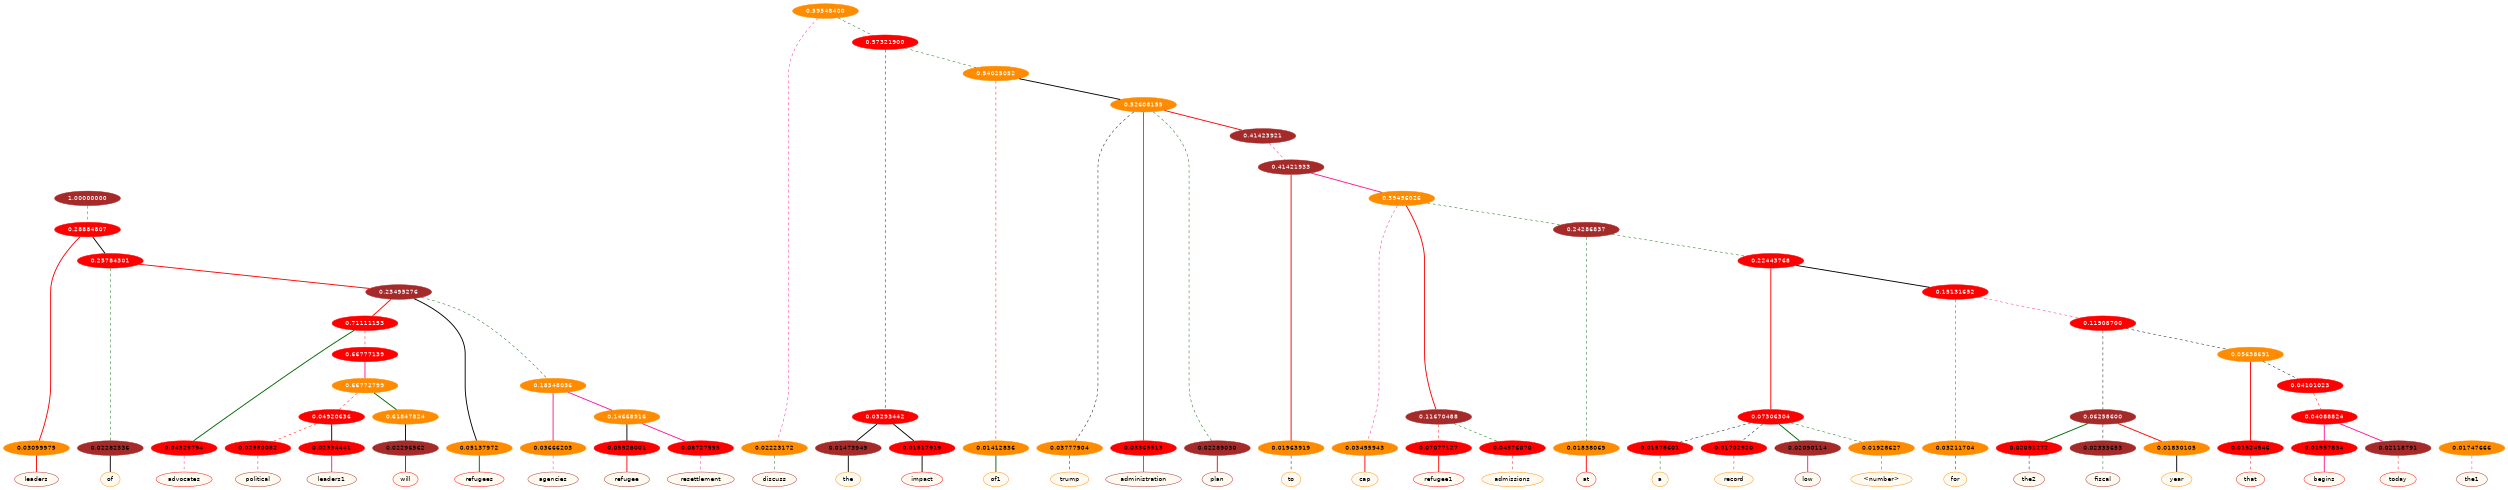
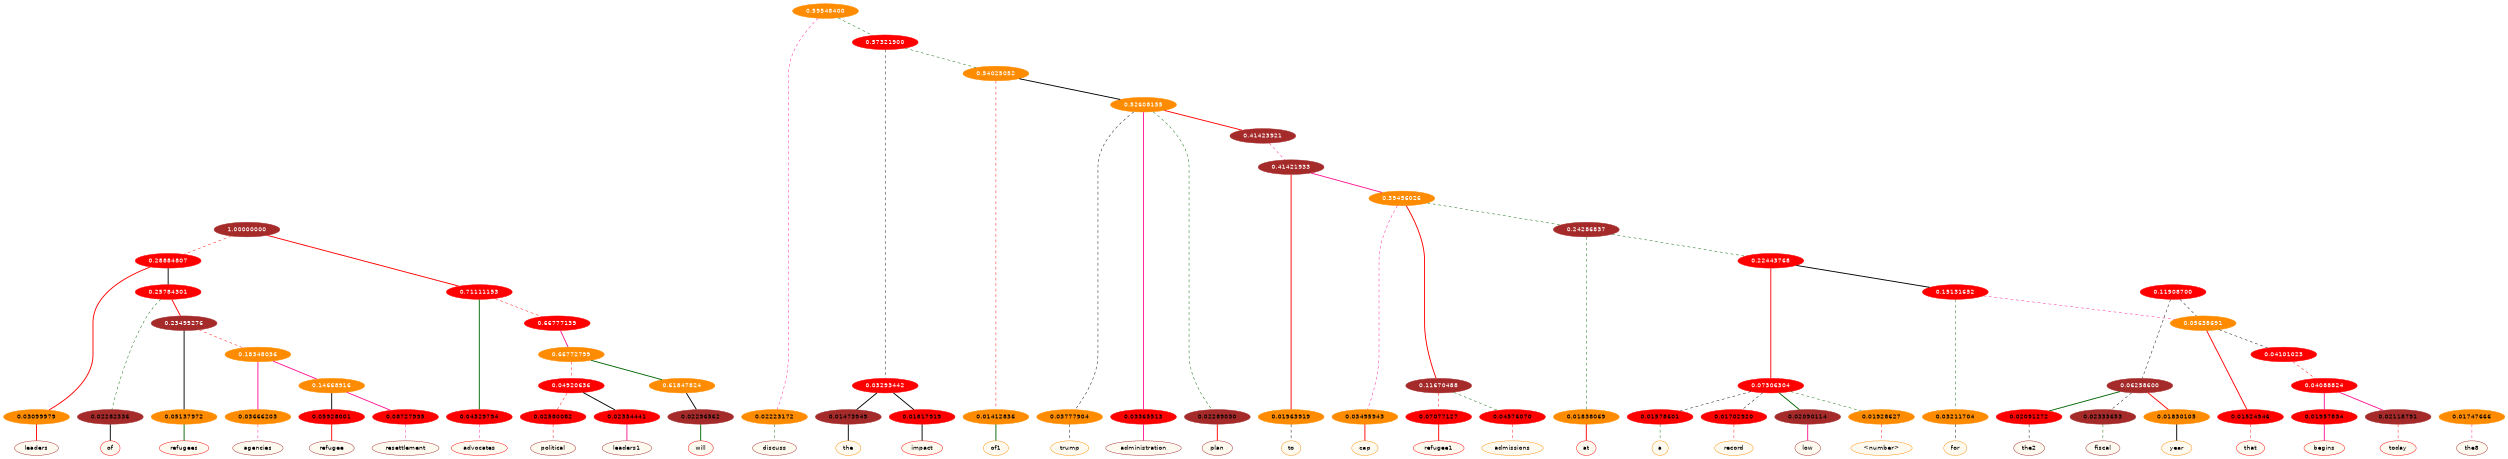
edge "0.23495276" -- "0.71111153": now "1.00000000" -- "0.71111153"
edge "0.15131652" -- "0.11908700": now "0.15131652" -- "0.05638691"
edge "0.23495276" -- "0.18348036": color darkgreen -> red
node "of": color darkorange -> red
node "the1": label "the1" -> "the8"
